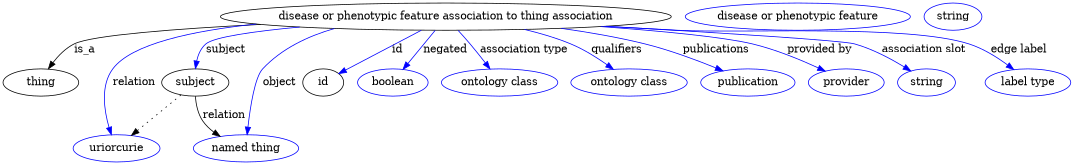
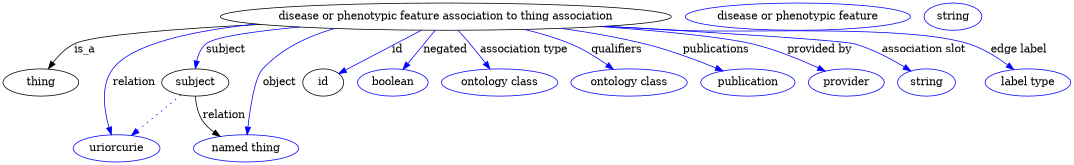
edge "subject" -> "uriorcurie": color black -> blue
